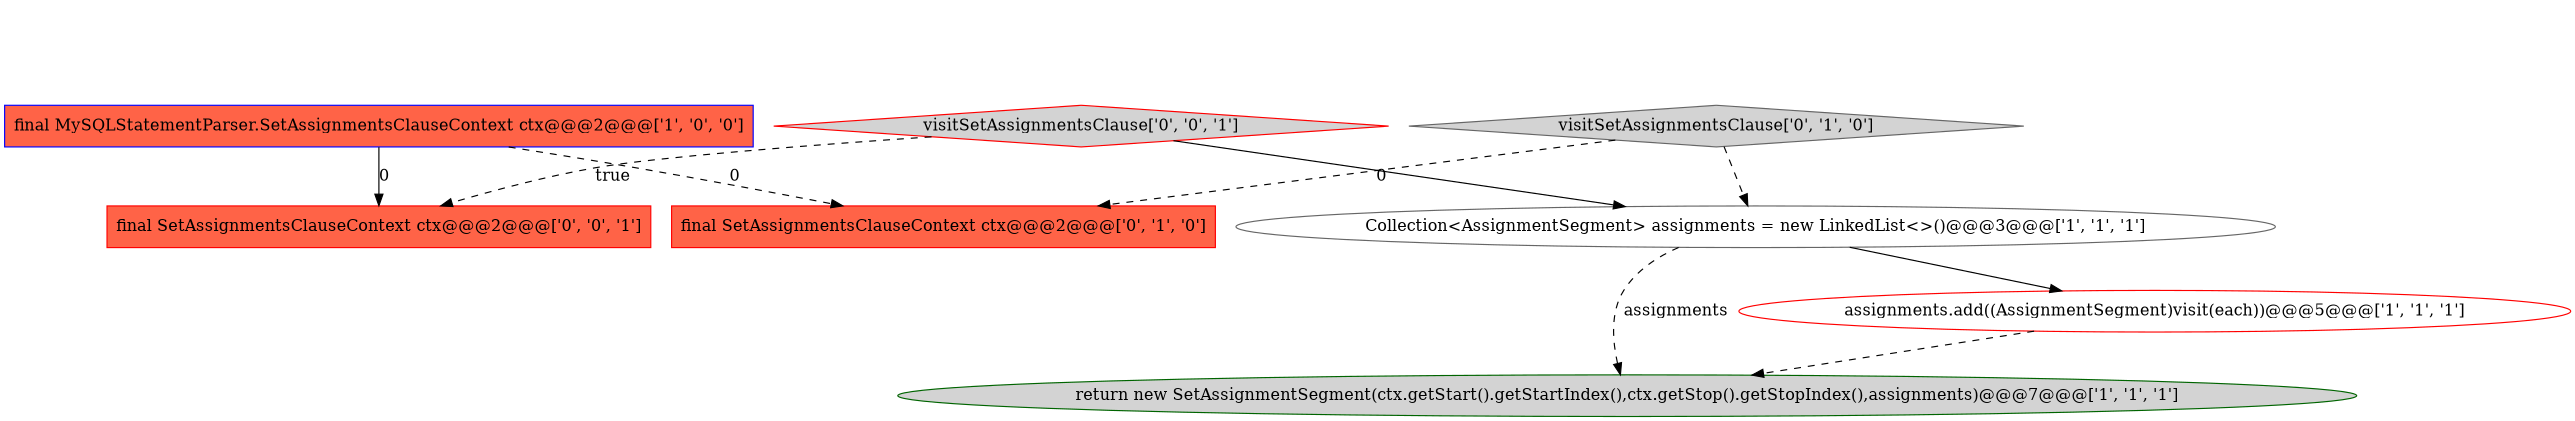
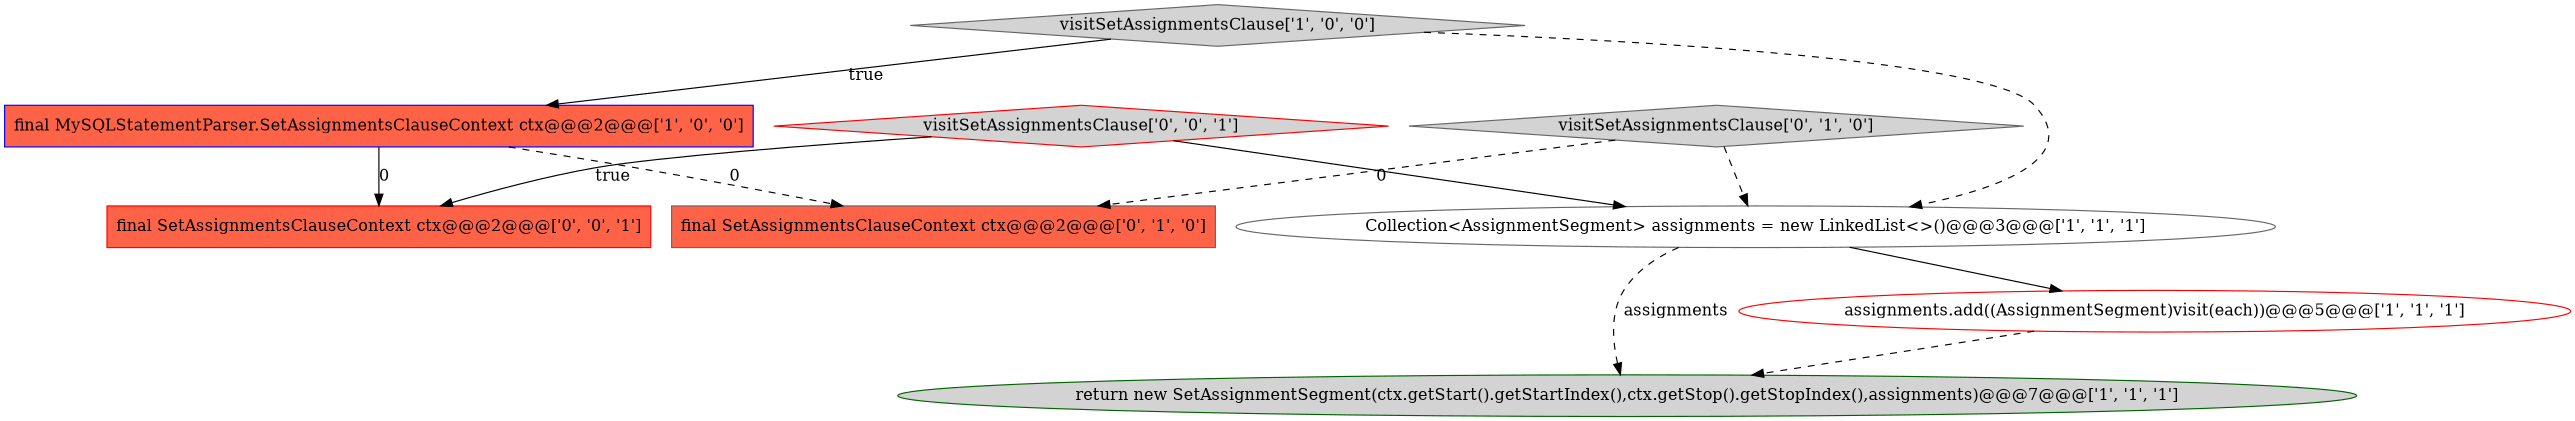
node "visitSetAssignmentsClause['1', '0', '0']": added
edge "visitSetAssignmentsClause['0', '0', '1']" -> "final SetAssignmentsClauseContext ctx@@@2@@@['0', '0', '1']": style dashed -> solid
node "final SetAssignmentsClauseContext ctx@@@2@@@['0', '1', '0']": color red -> gray40
